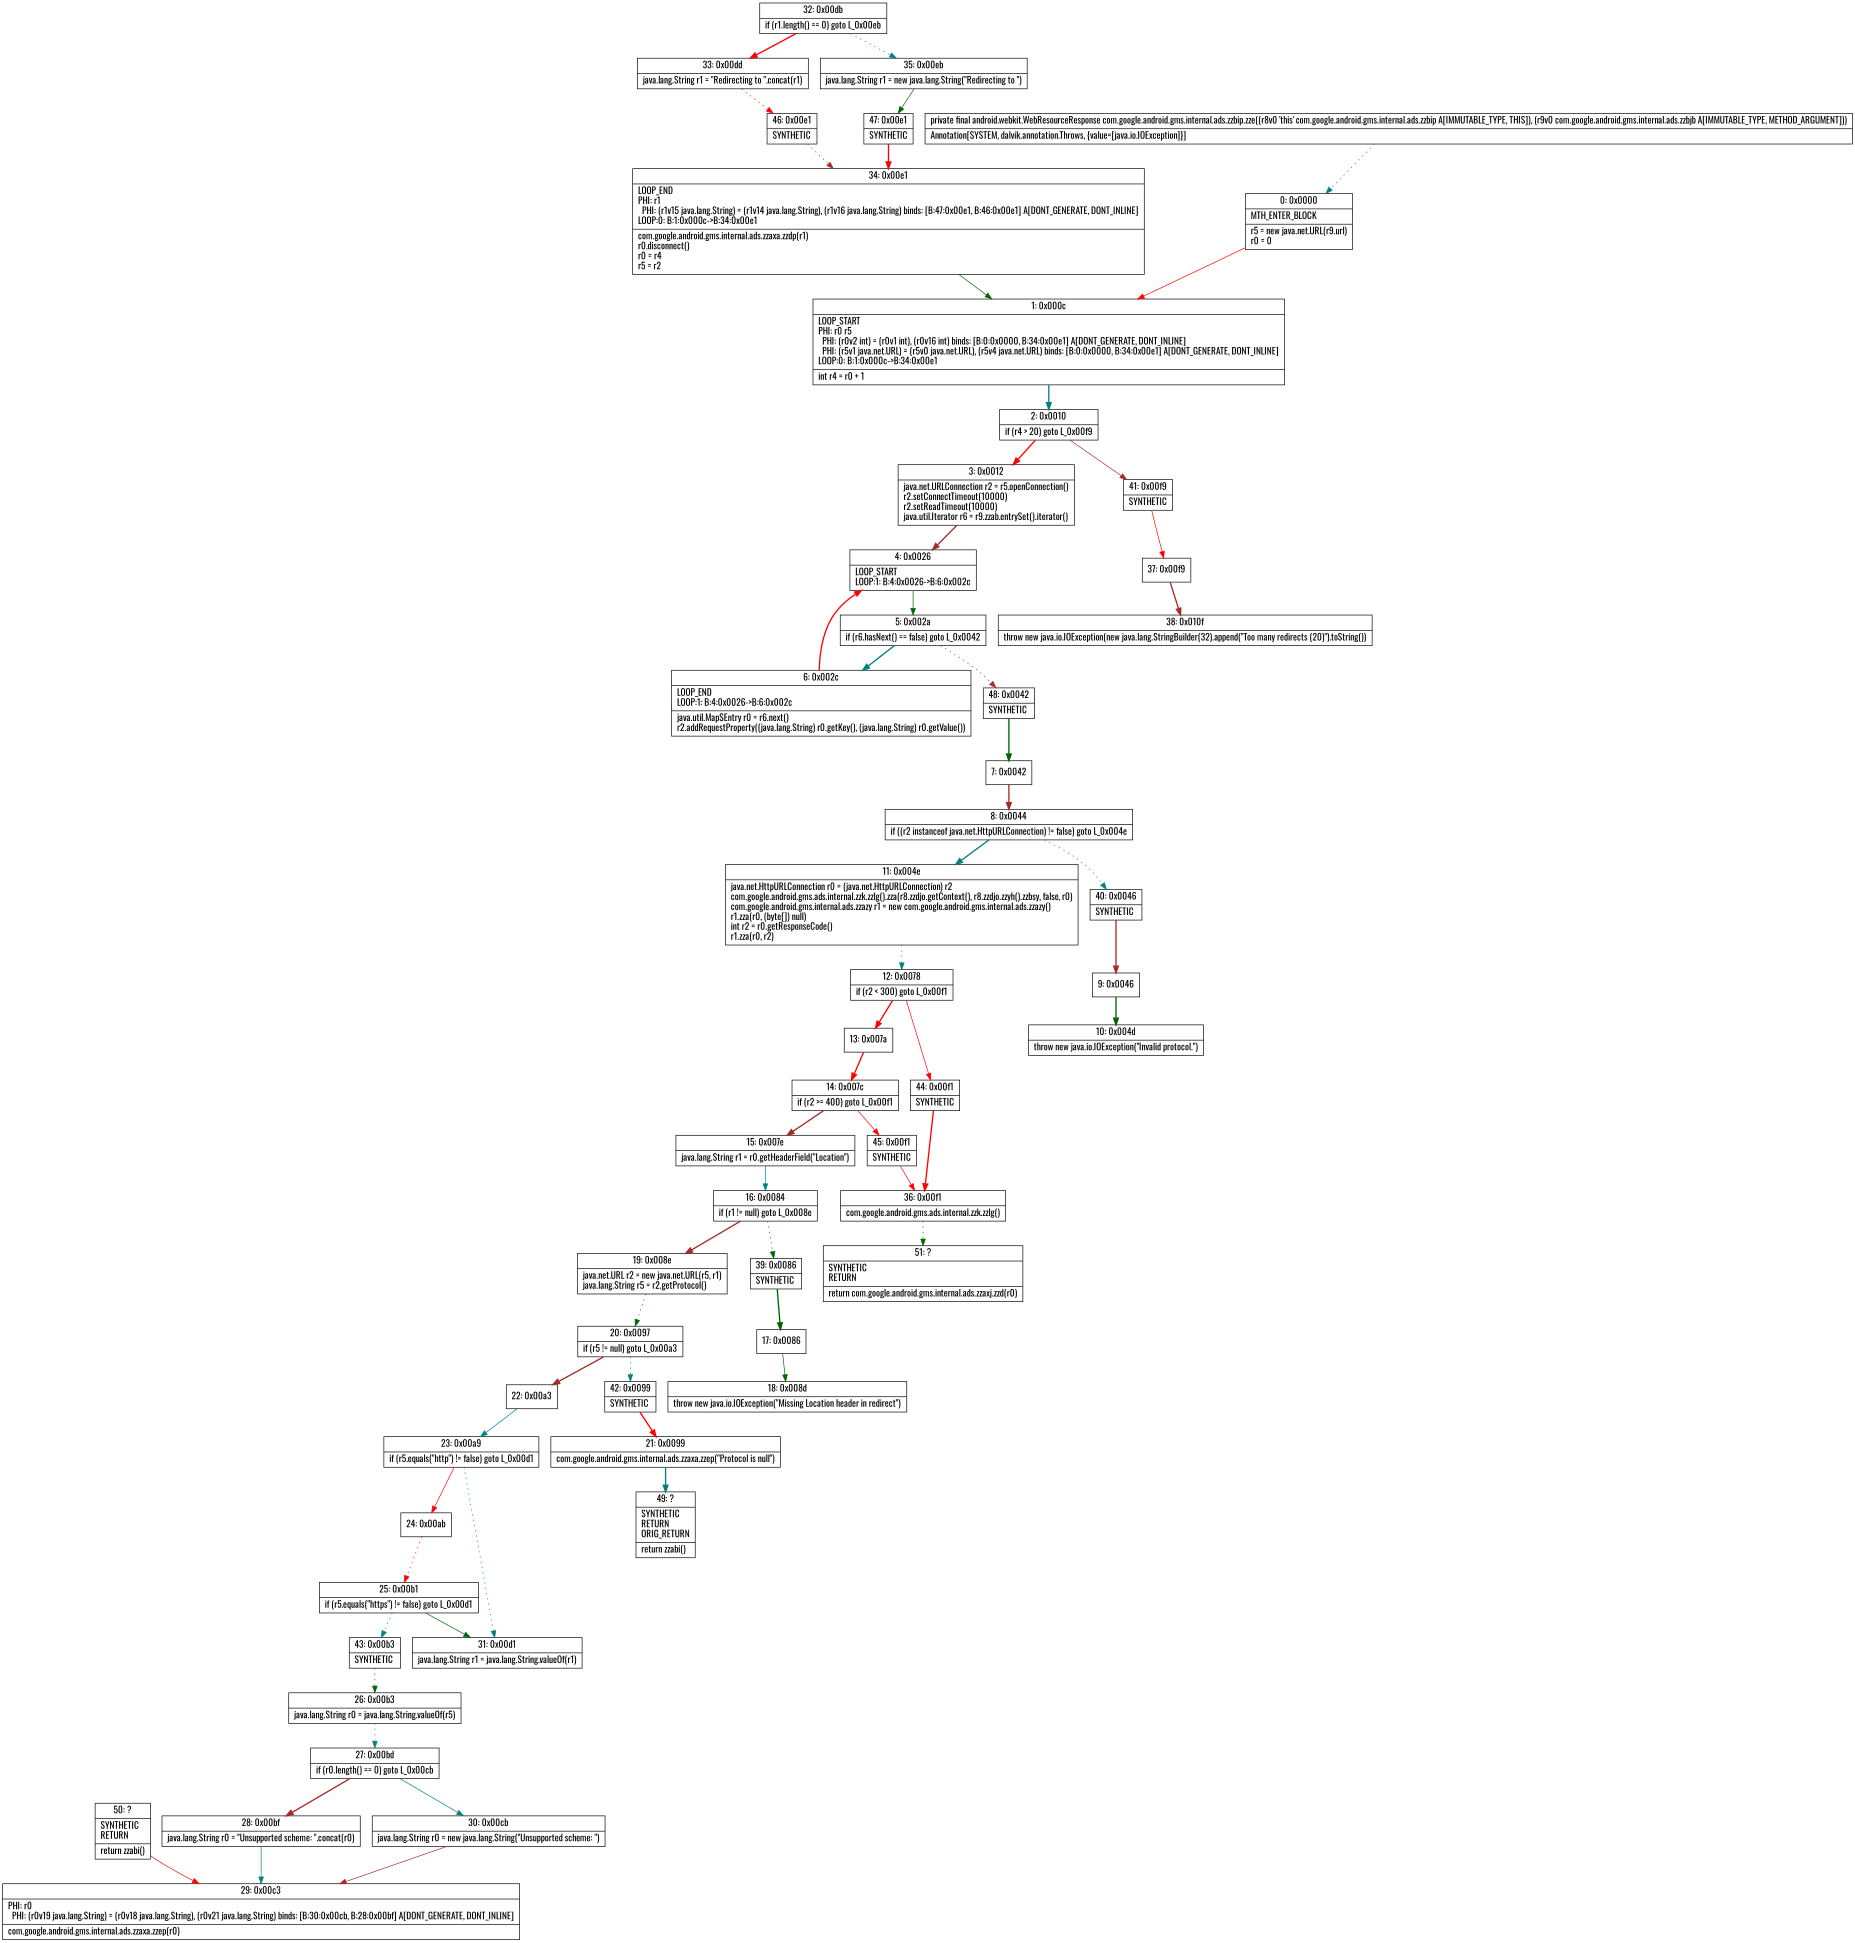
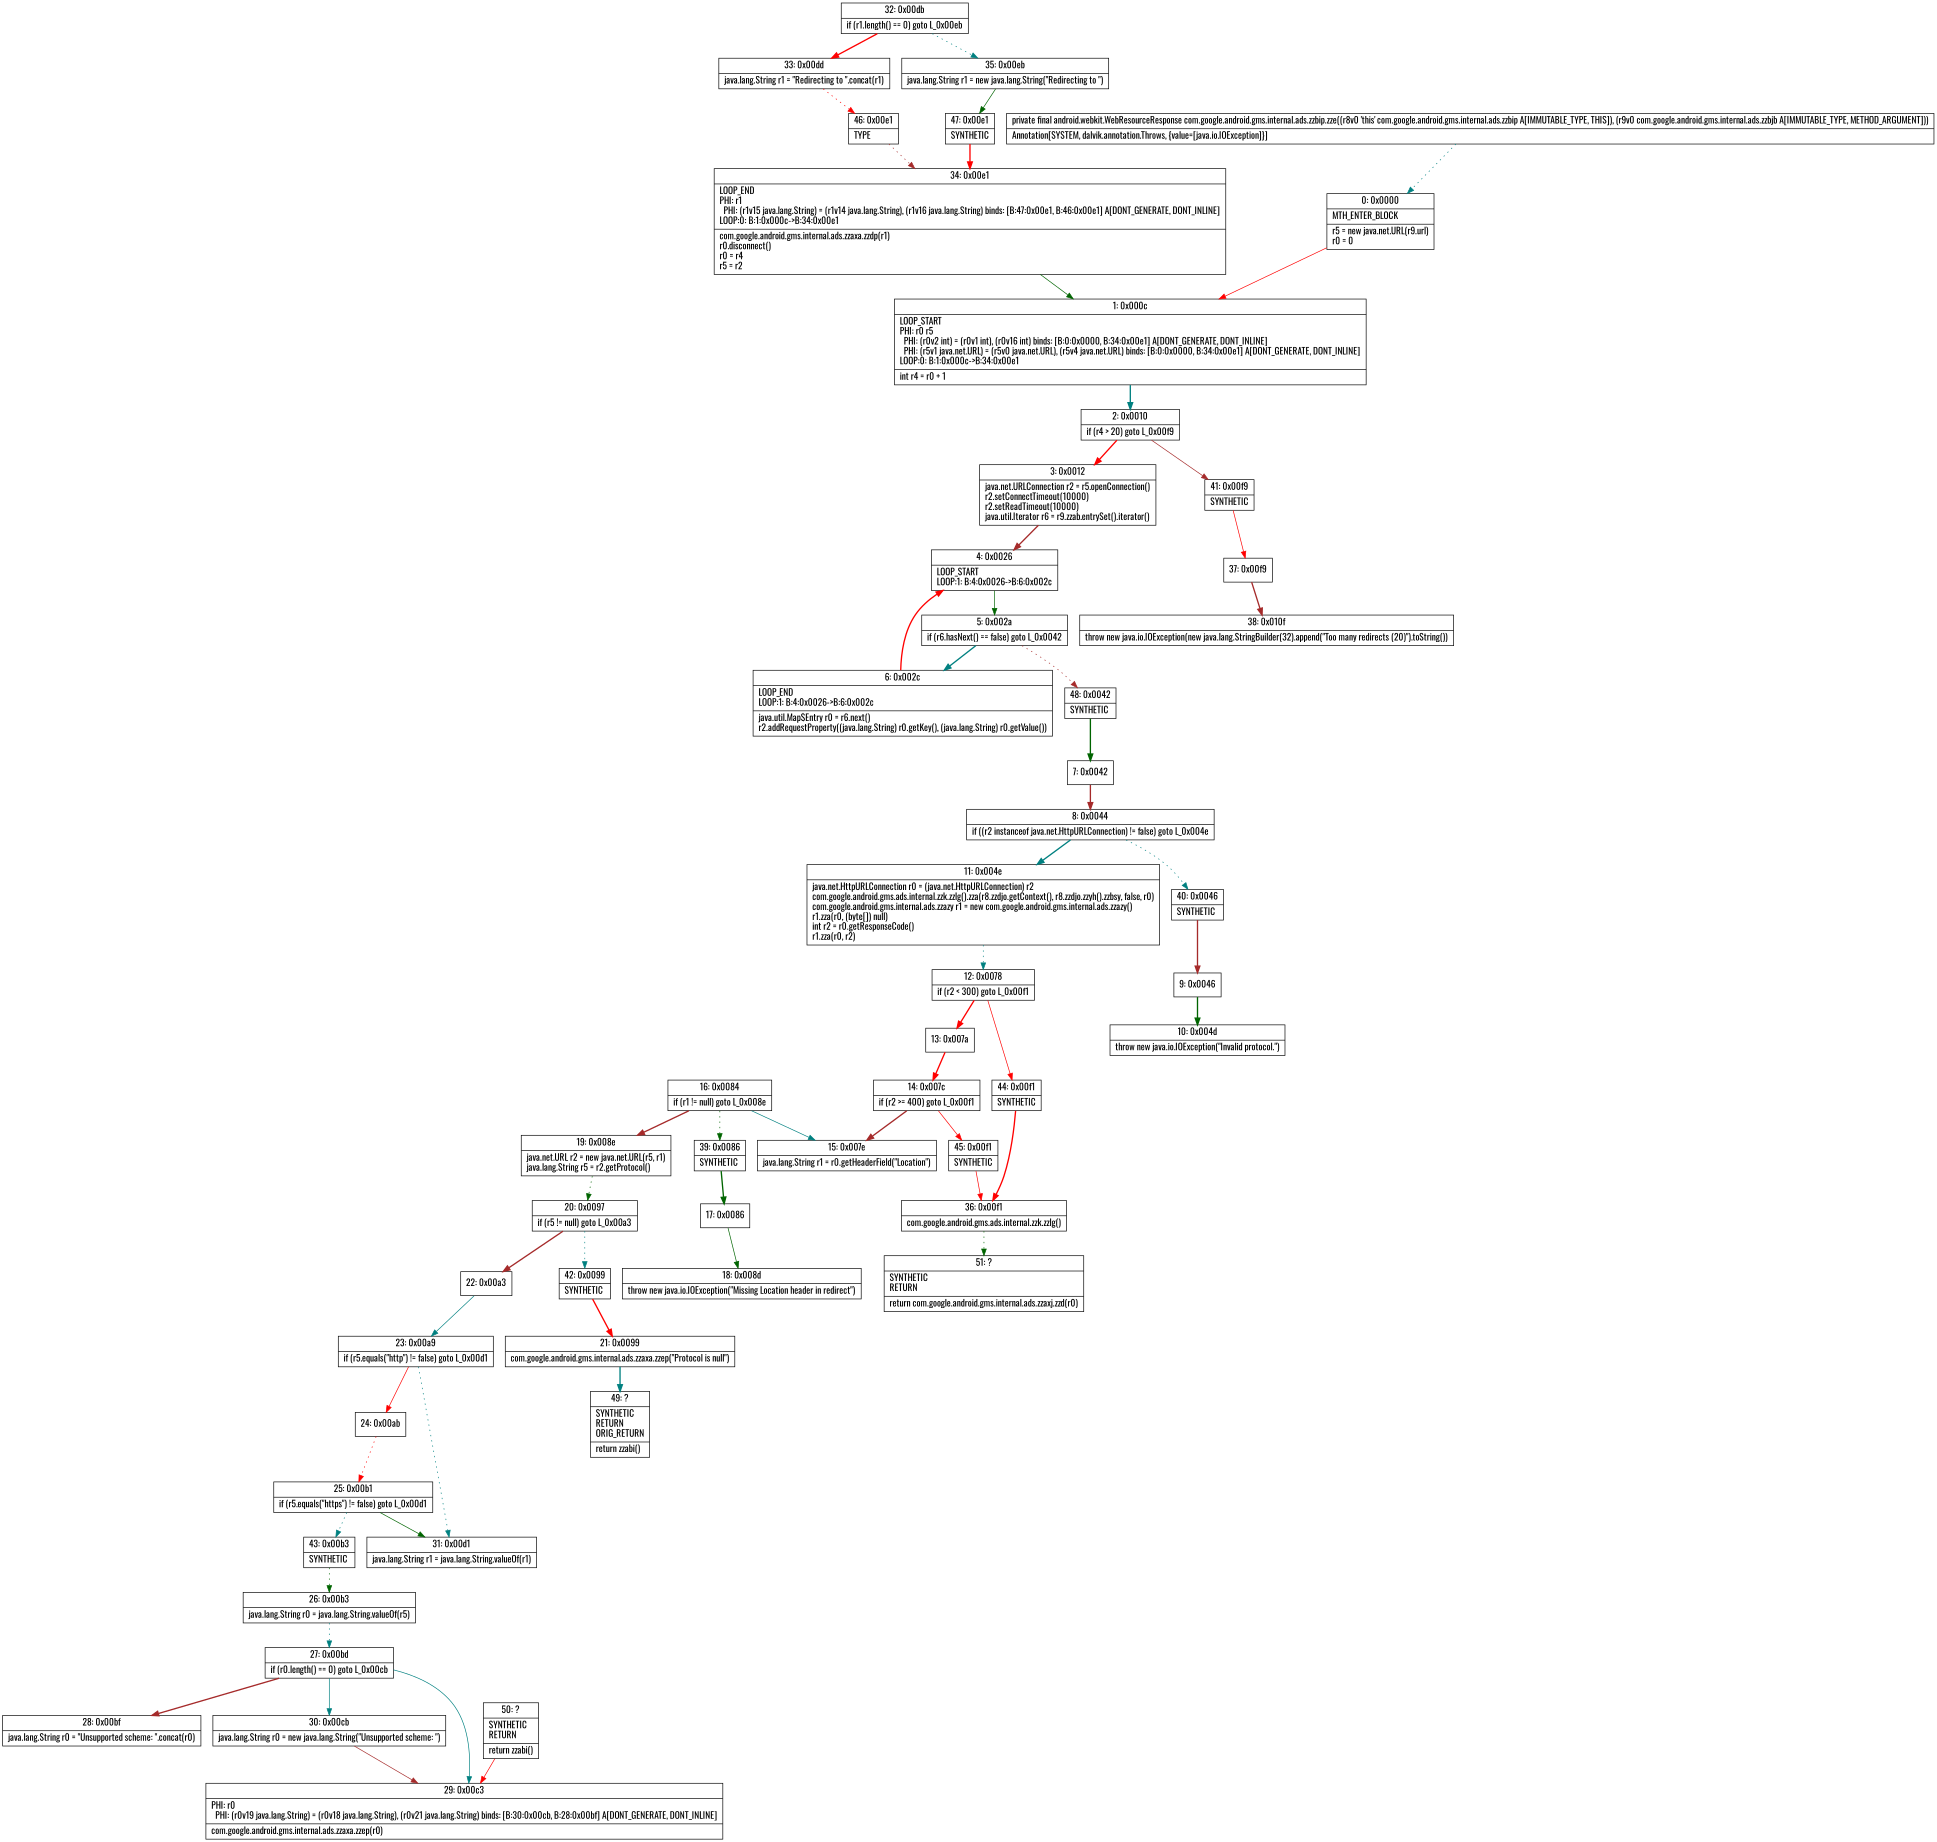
node "46: 0x00e1": text "SYNTHETIC" -> "TYPE"
edge "15: 0x007e" -> "16: 0x0084": reversed
edge "28: 0x00bf" -> "29: 0x00c3": now "27: 0x00bd" -> "29: 0x00c3"
